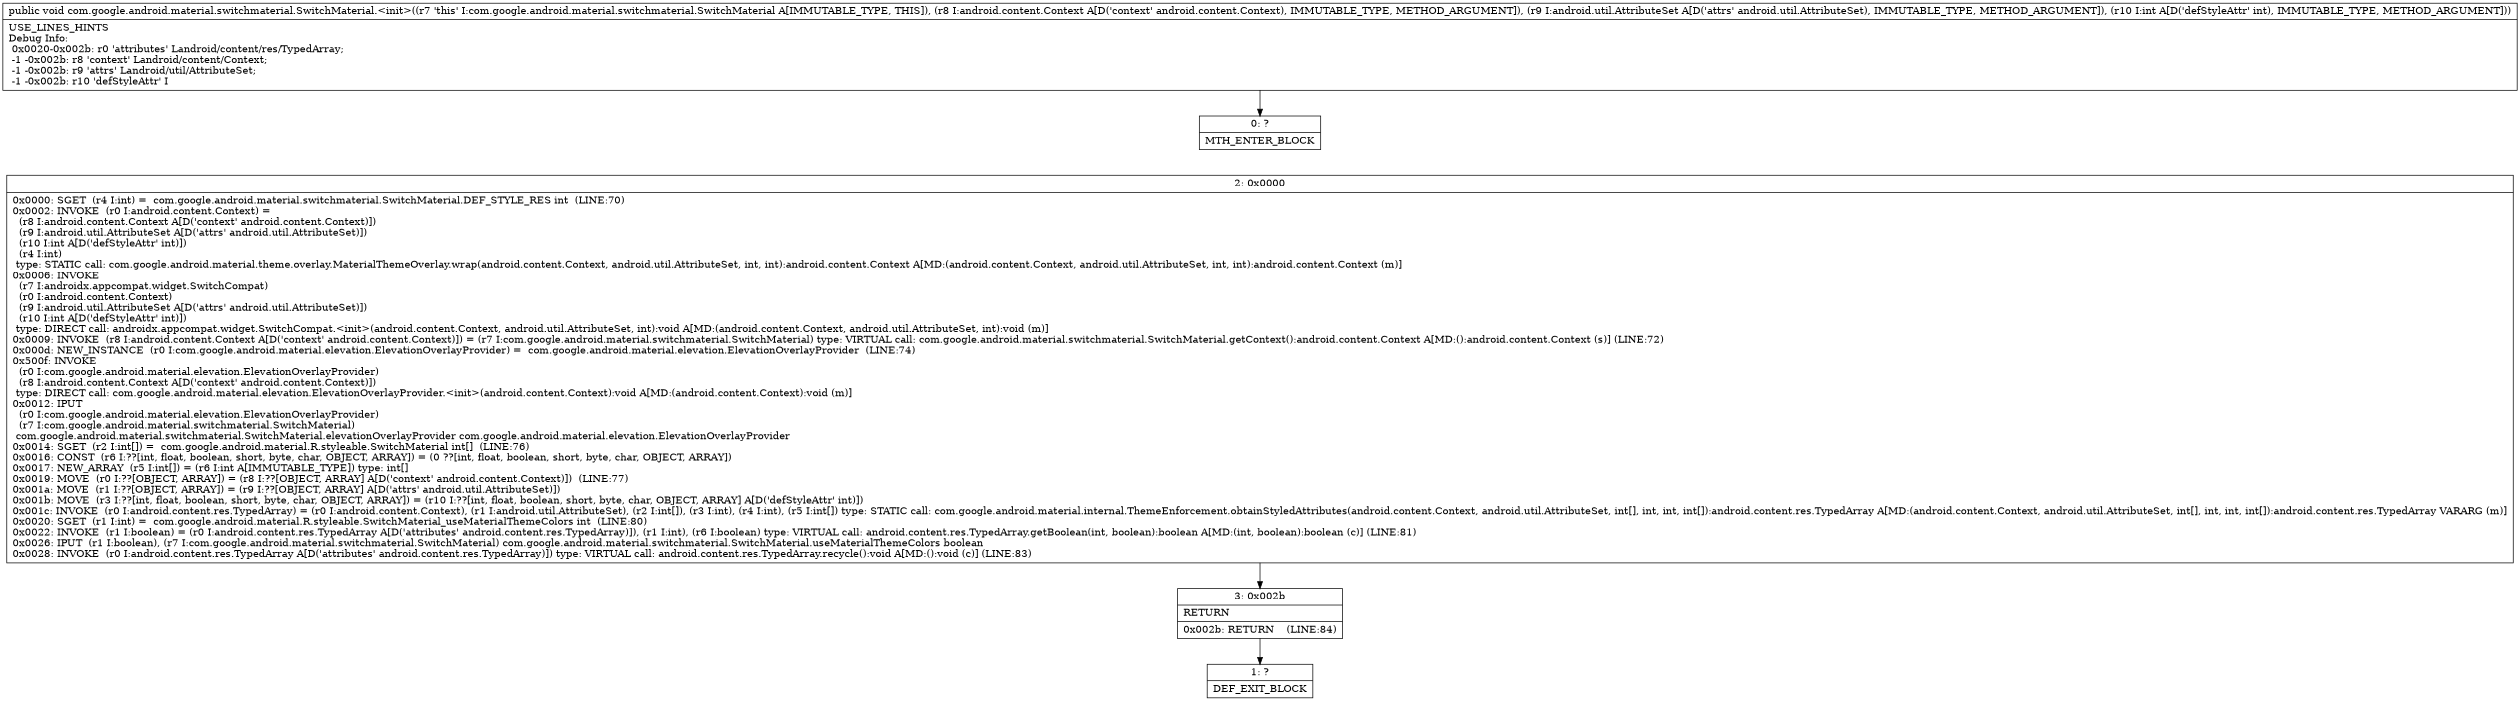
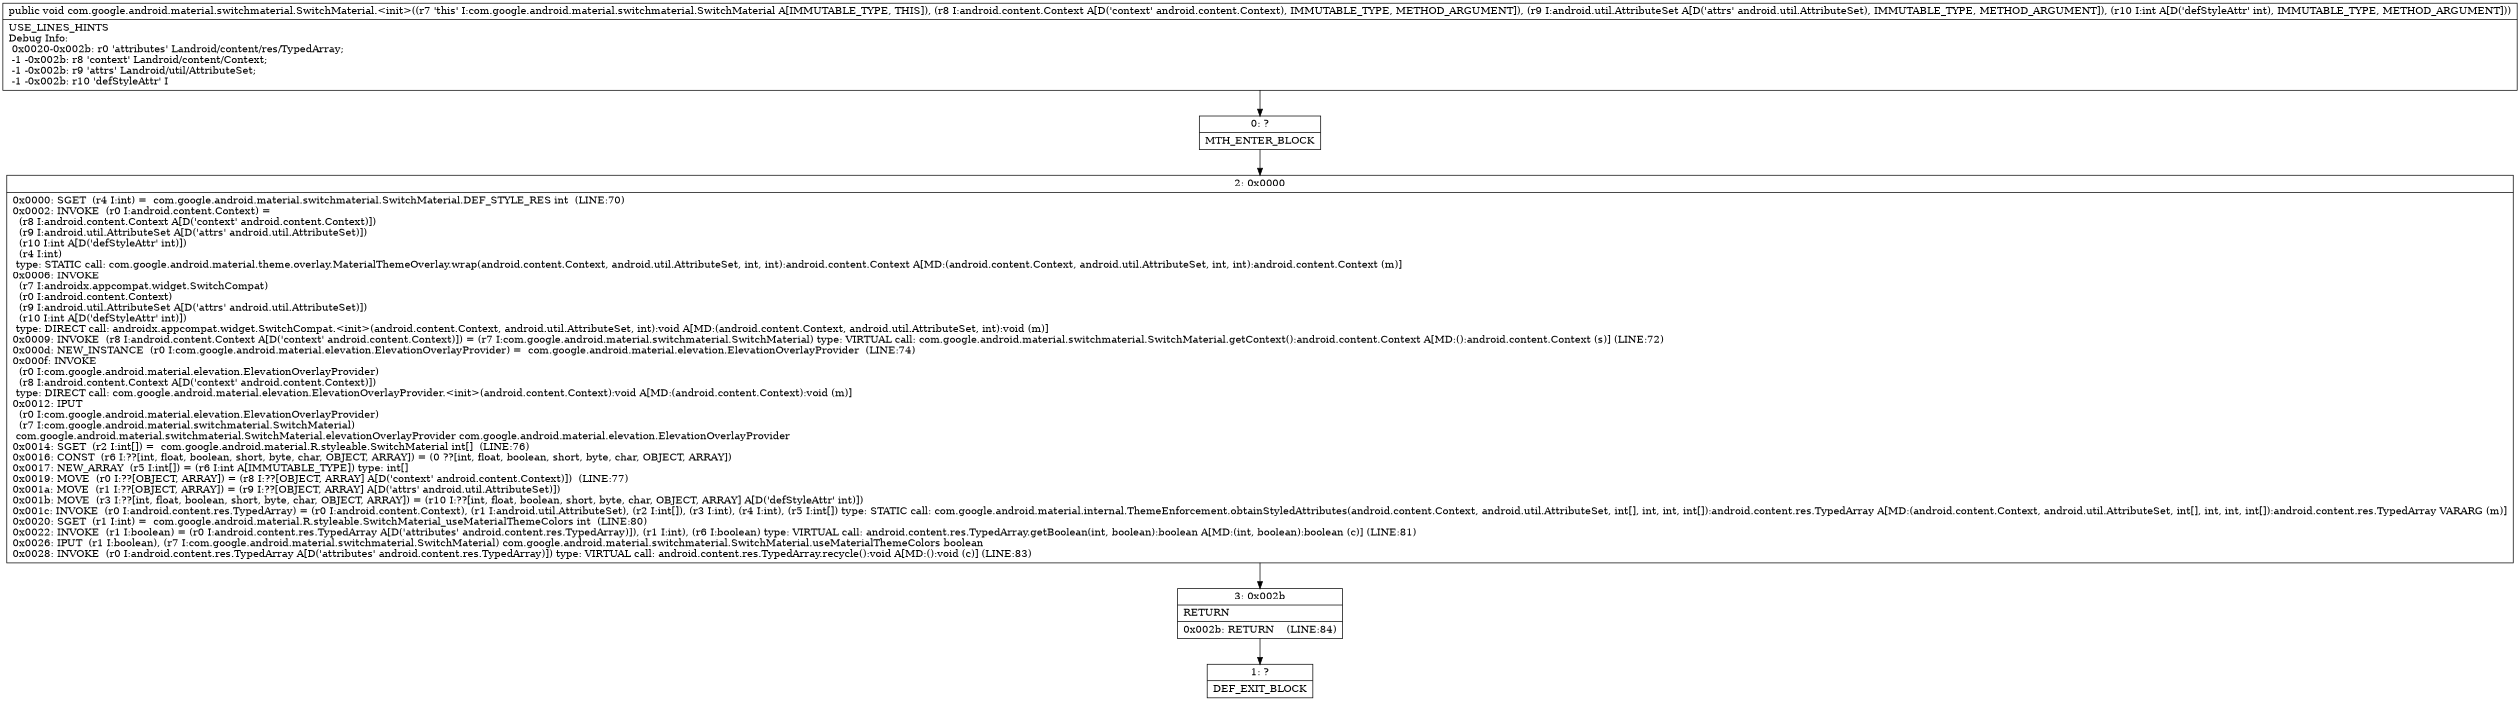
edge "0: ?" -> "2: 0x0000": added
node "2: 0x0000": text "0x500f: INVOKE" -> "0x000f: INVOKE"
